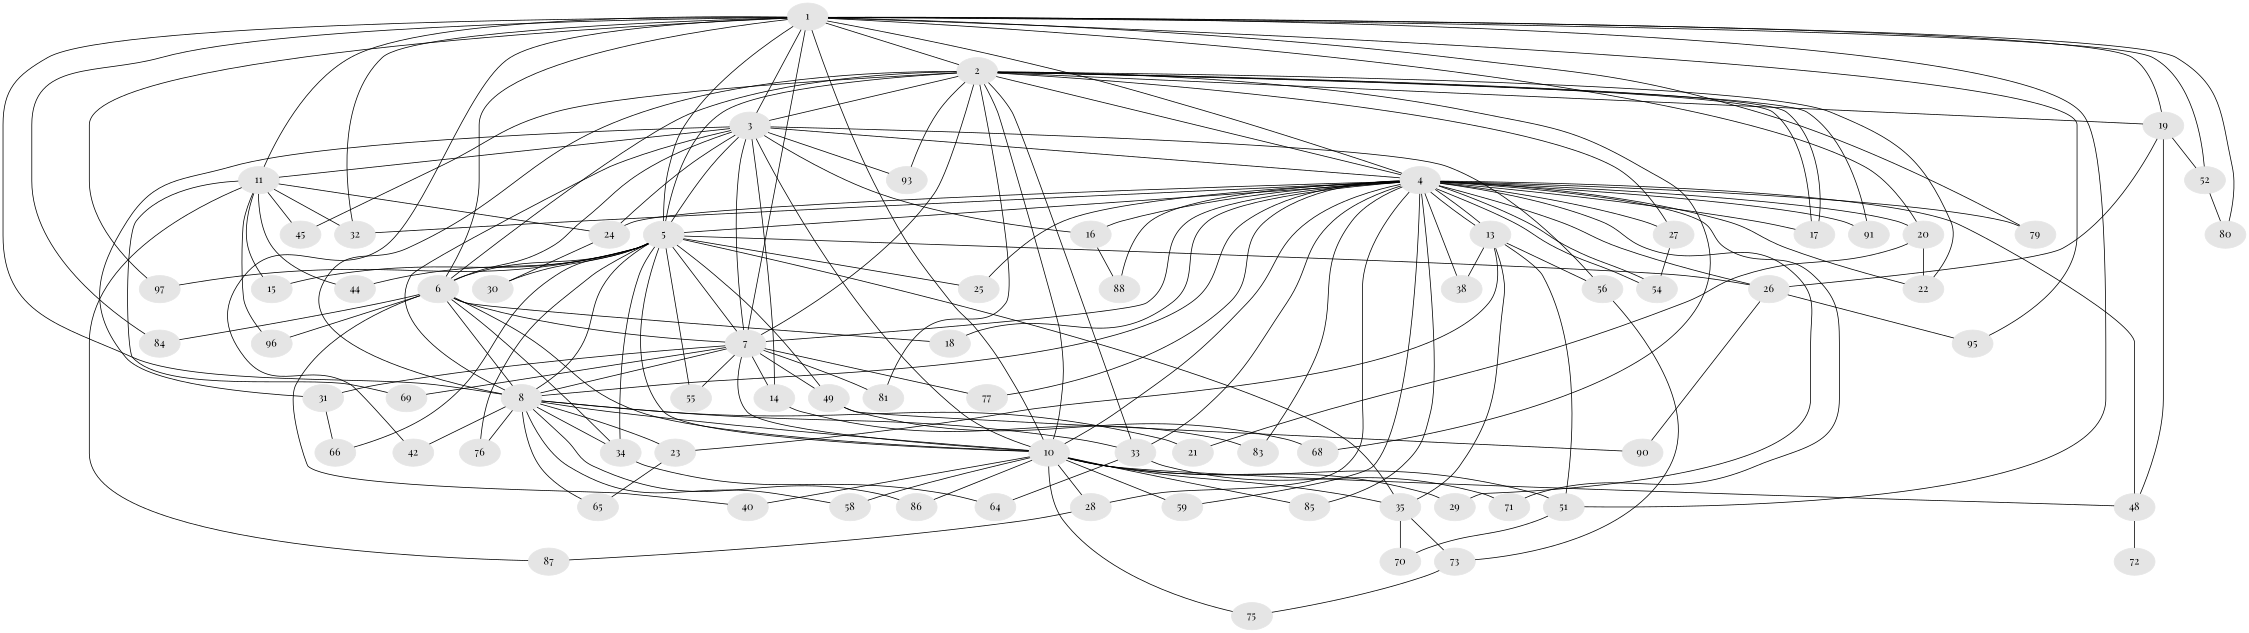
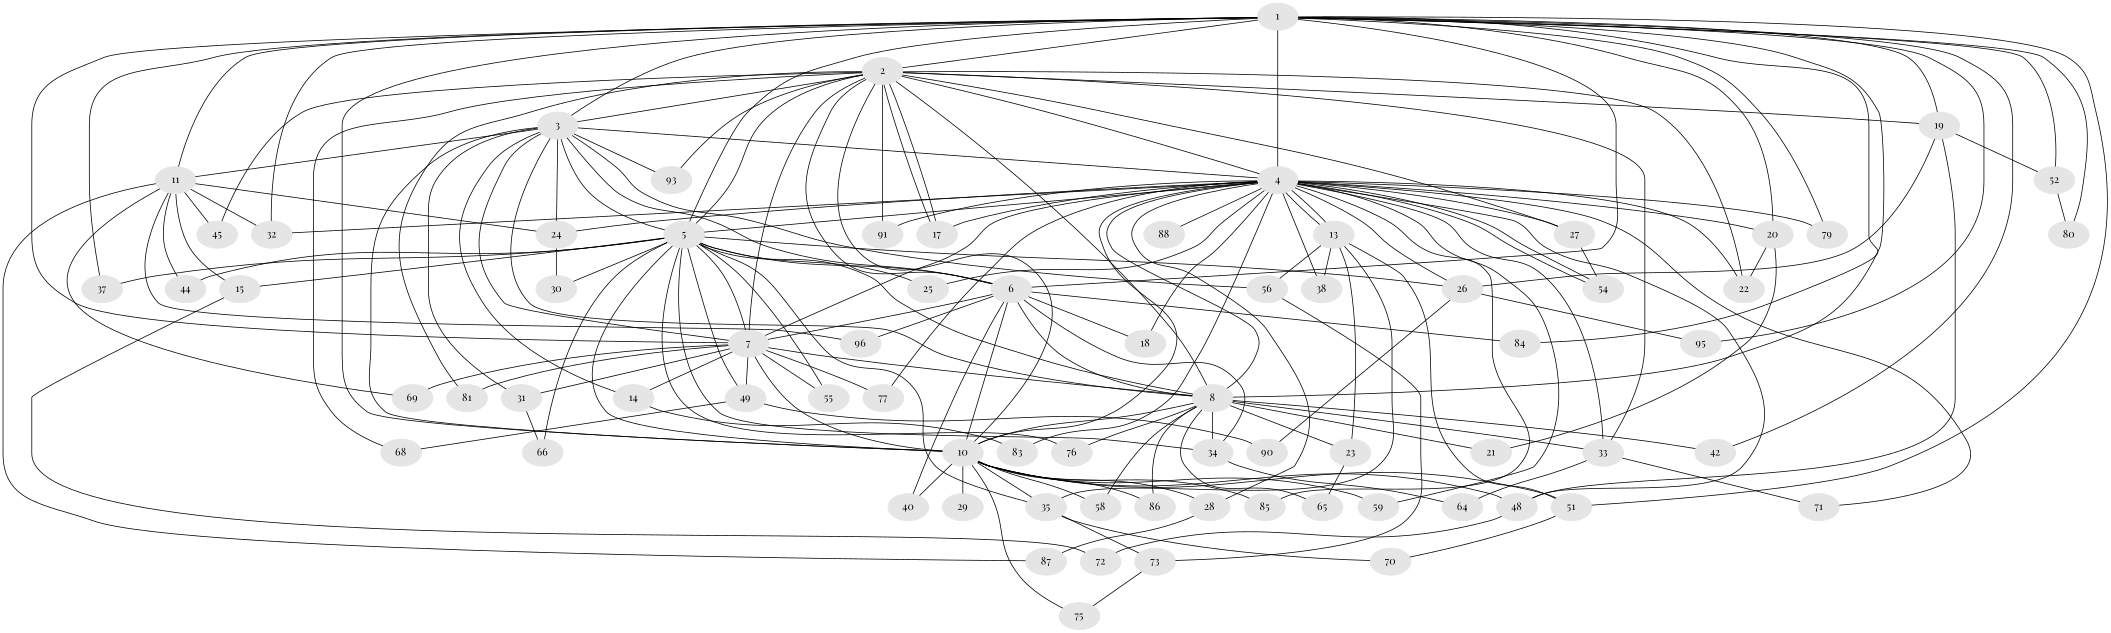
node "16": removed
node "97": label "97" -> "37"
edge "4" -- "29": removed
edge "15" -- "72": added
